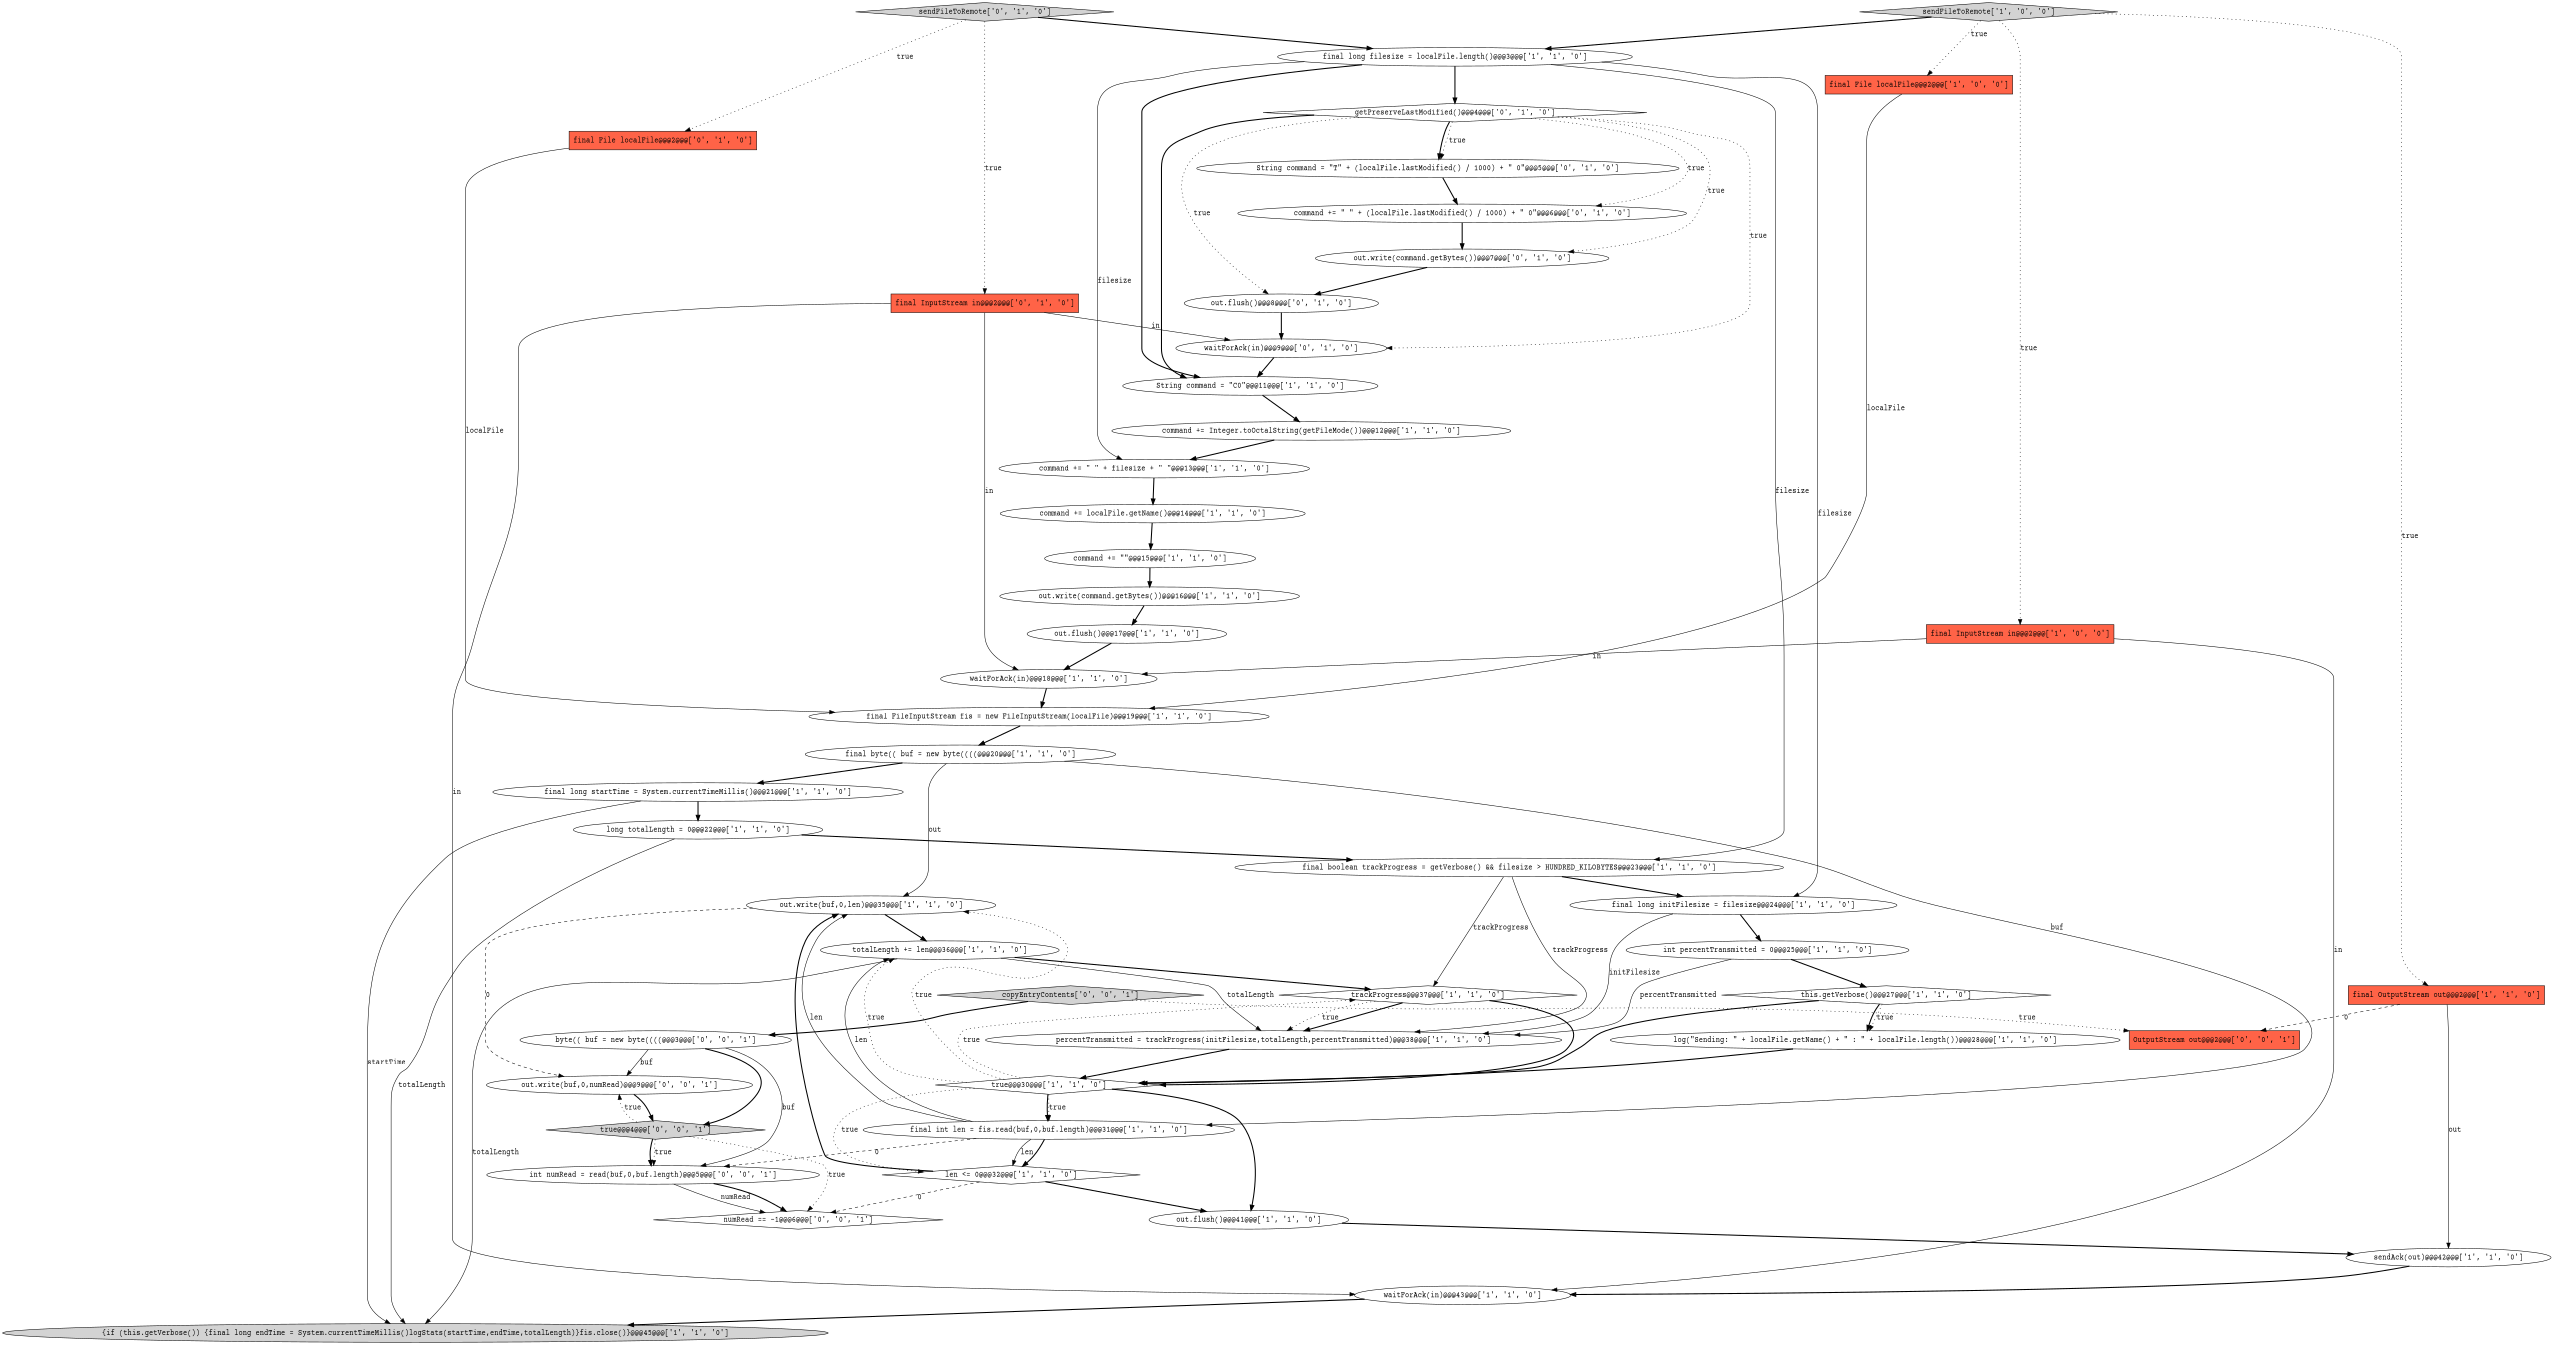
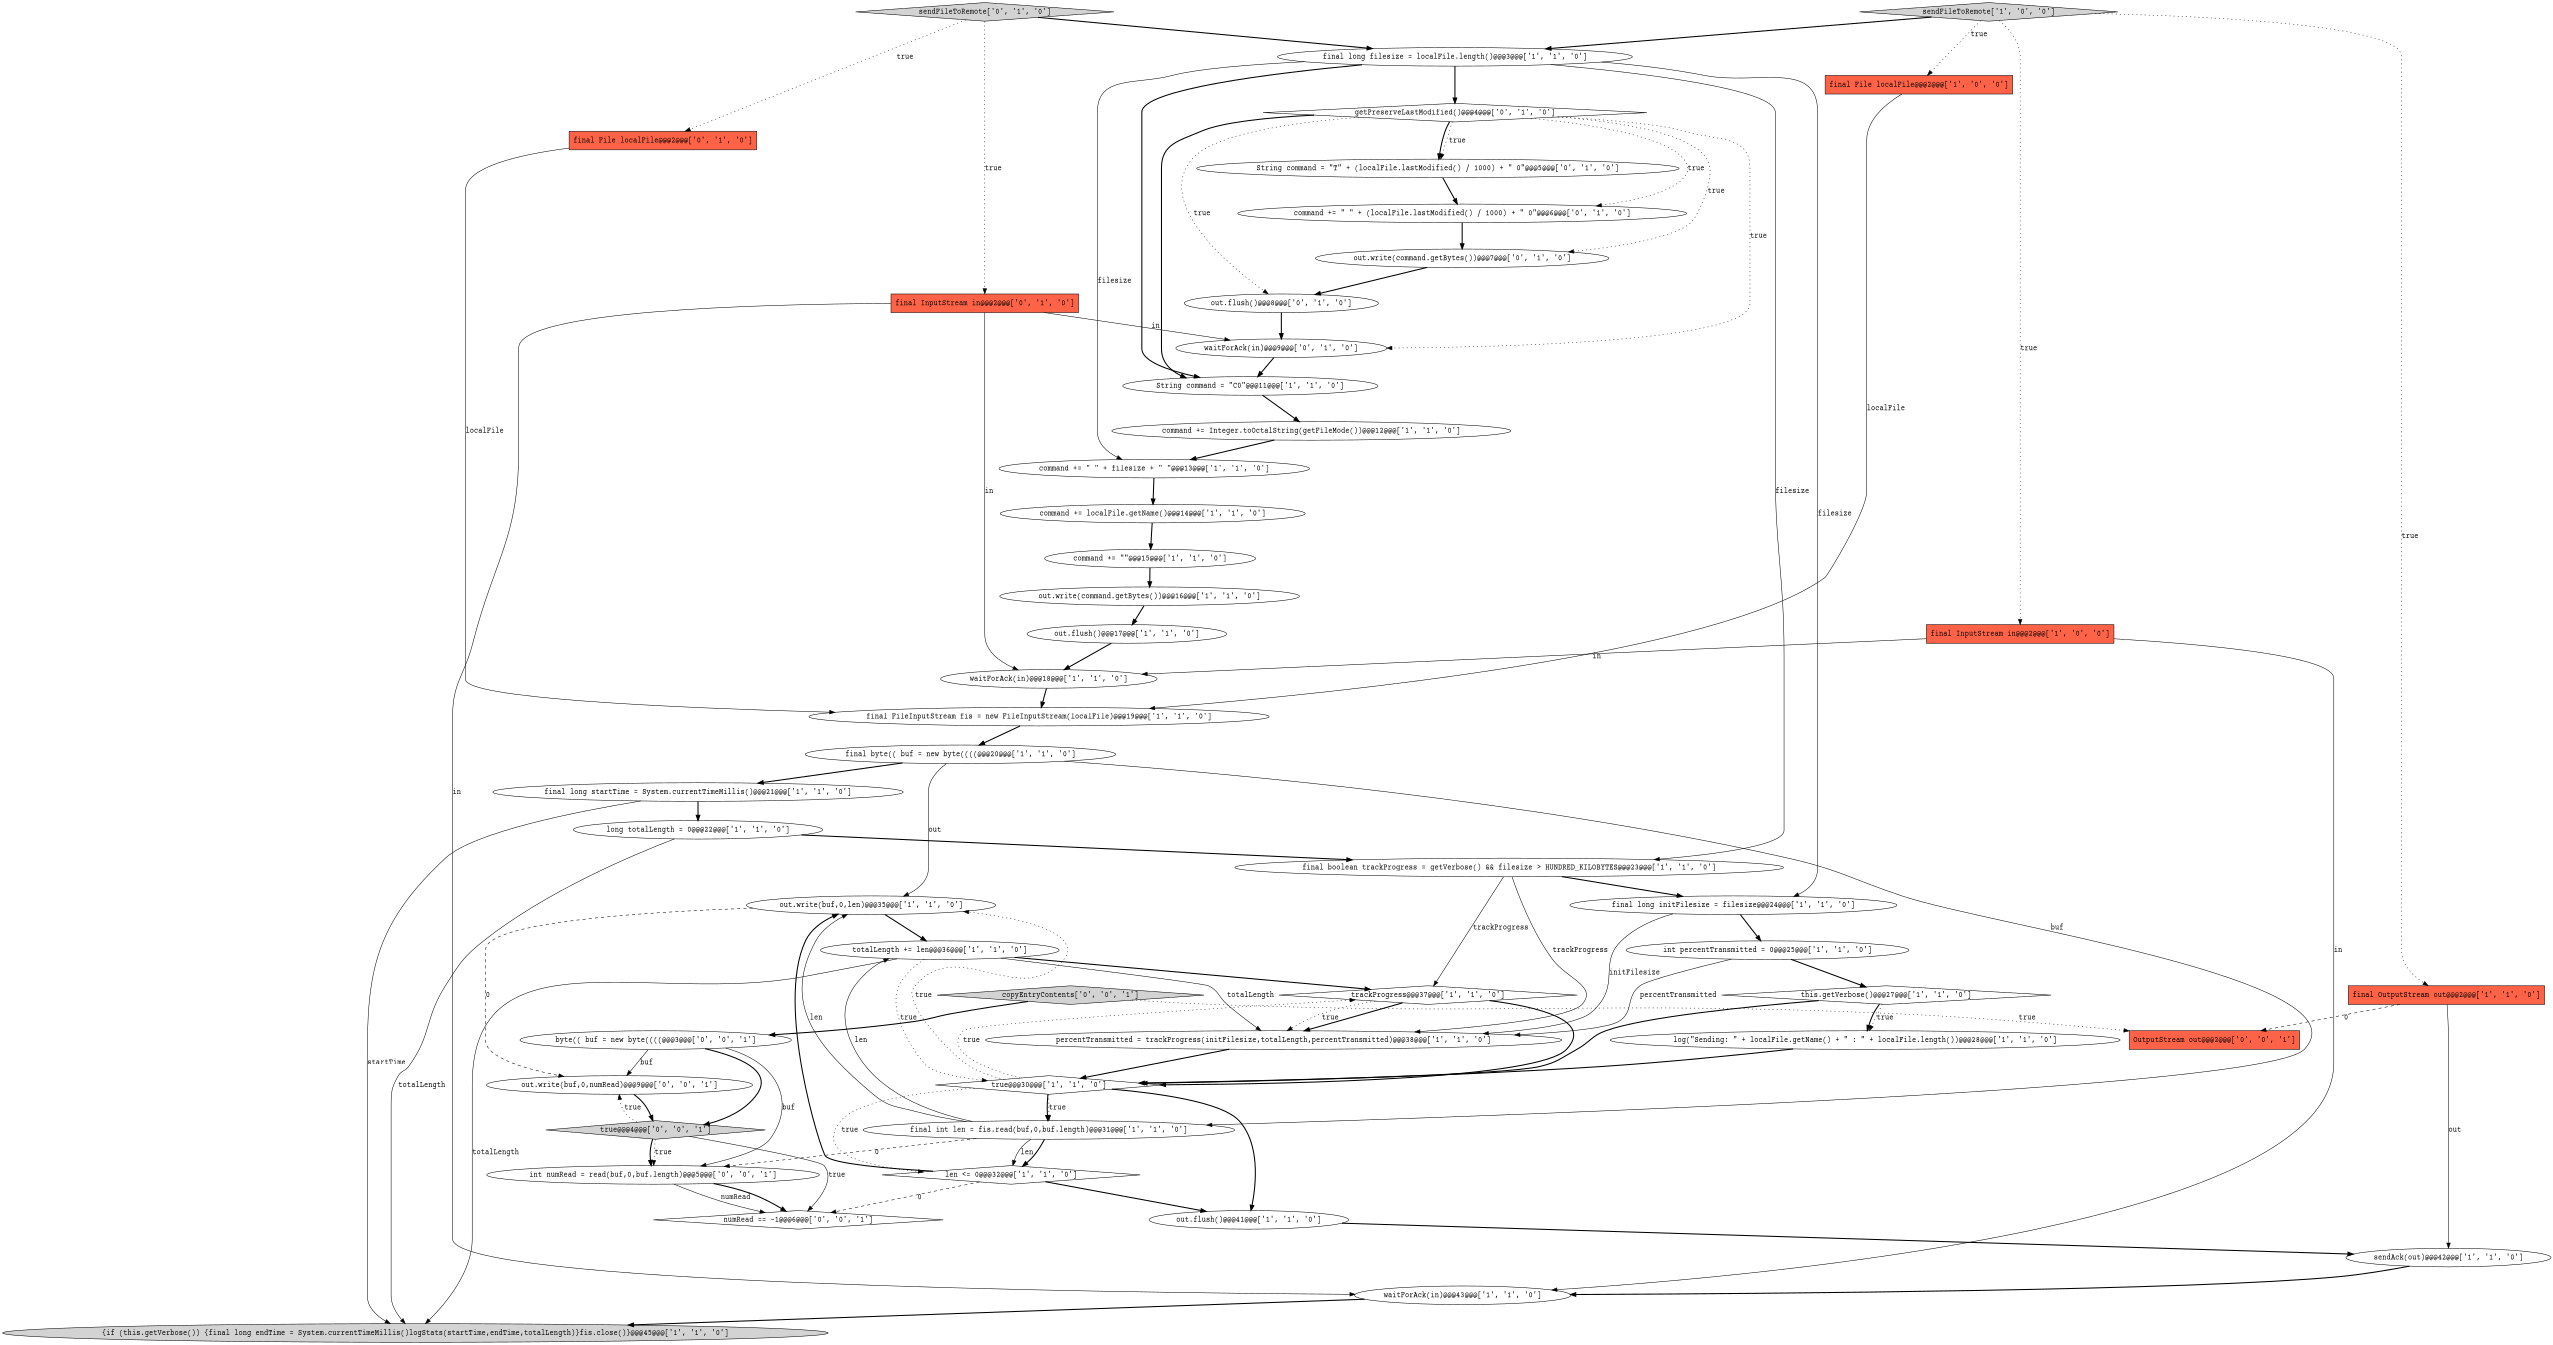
edge "true@@@30@@@['1', '1', '0']" -> "totalLength += len@@@36@@@['1', '1', '0']": reversed
edge "true@@@4@@@['0', '0', '1']" -> "numRead == -1@@@6@@@['0', '0', '1']": style dotted -> solid
